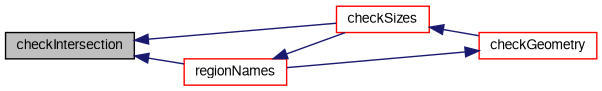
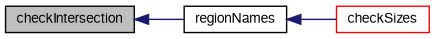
edge "checkSizes" -> "checkIntersection": removed
node "checkGeometry": removed
node "regionNames": color red -> black
